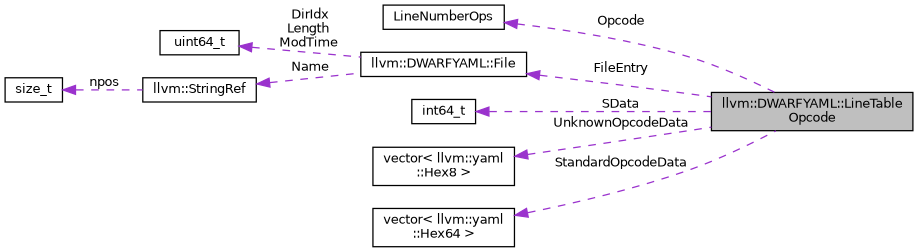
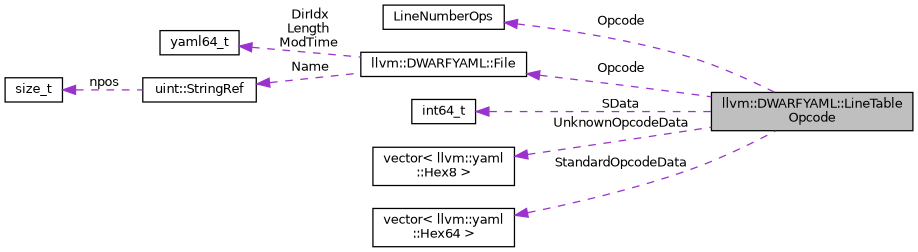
node "uint64_t": label "uint64_t" -> "yaml64_t"
edge "llvm::DWARFYAML::LineTable Opcode" -> "llvm::DWARFYAML::File": label " FileEntry" -> " Opcode"
node "llvm::StringRef": label "llvm::StringRef" -> "uint::StringRef"
